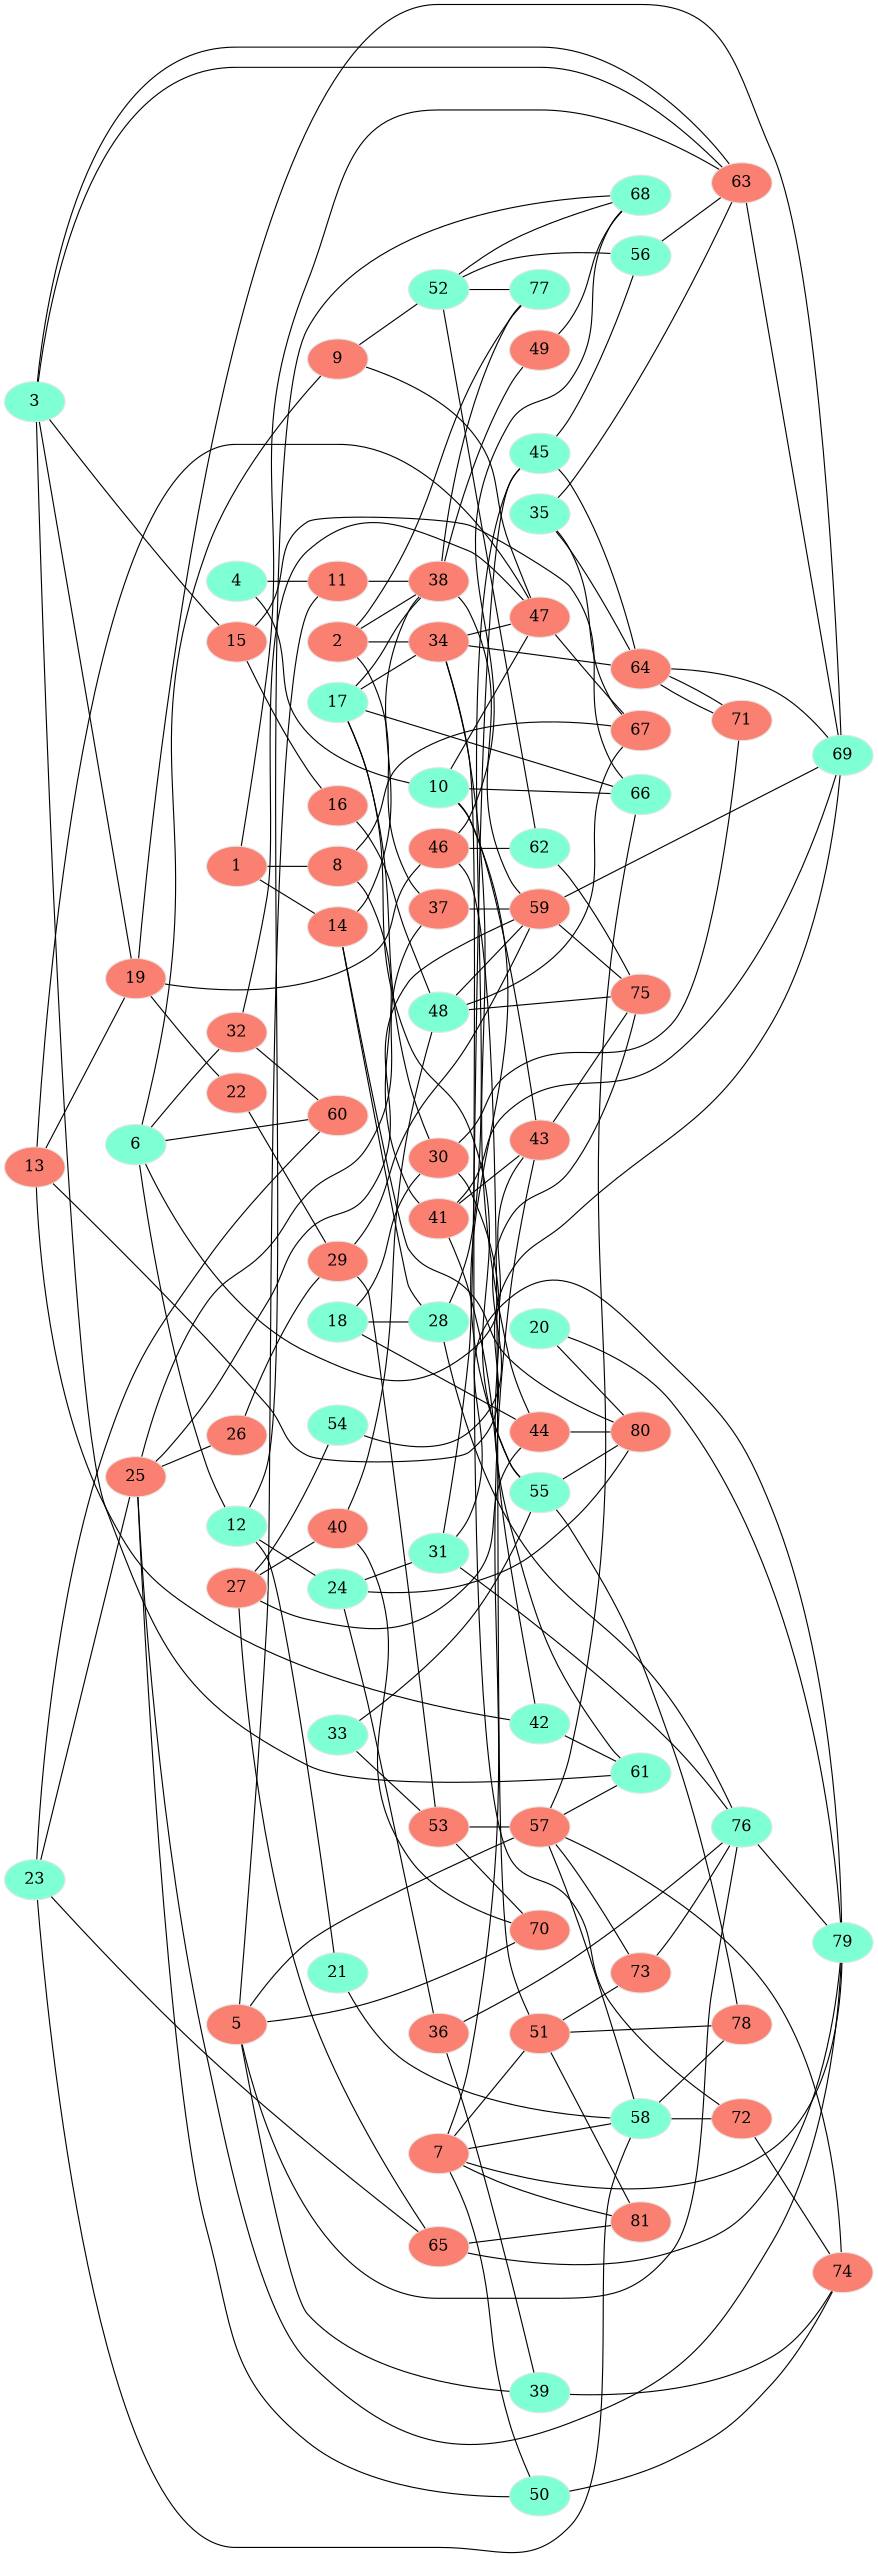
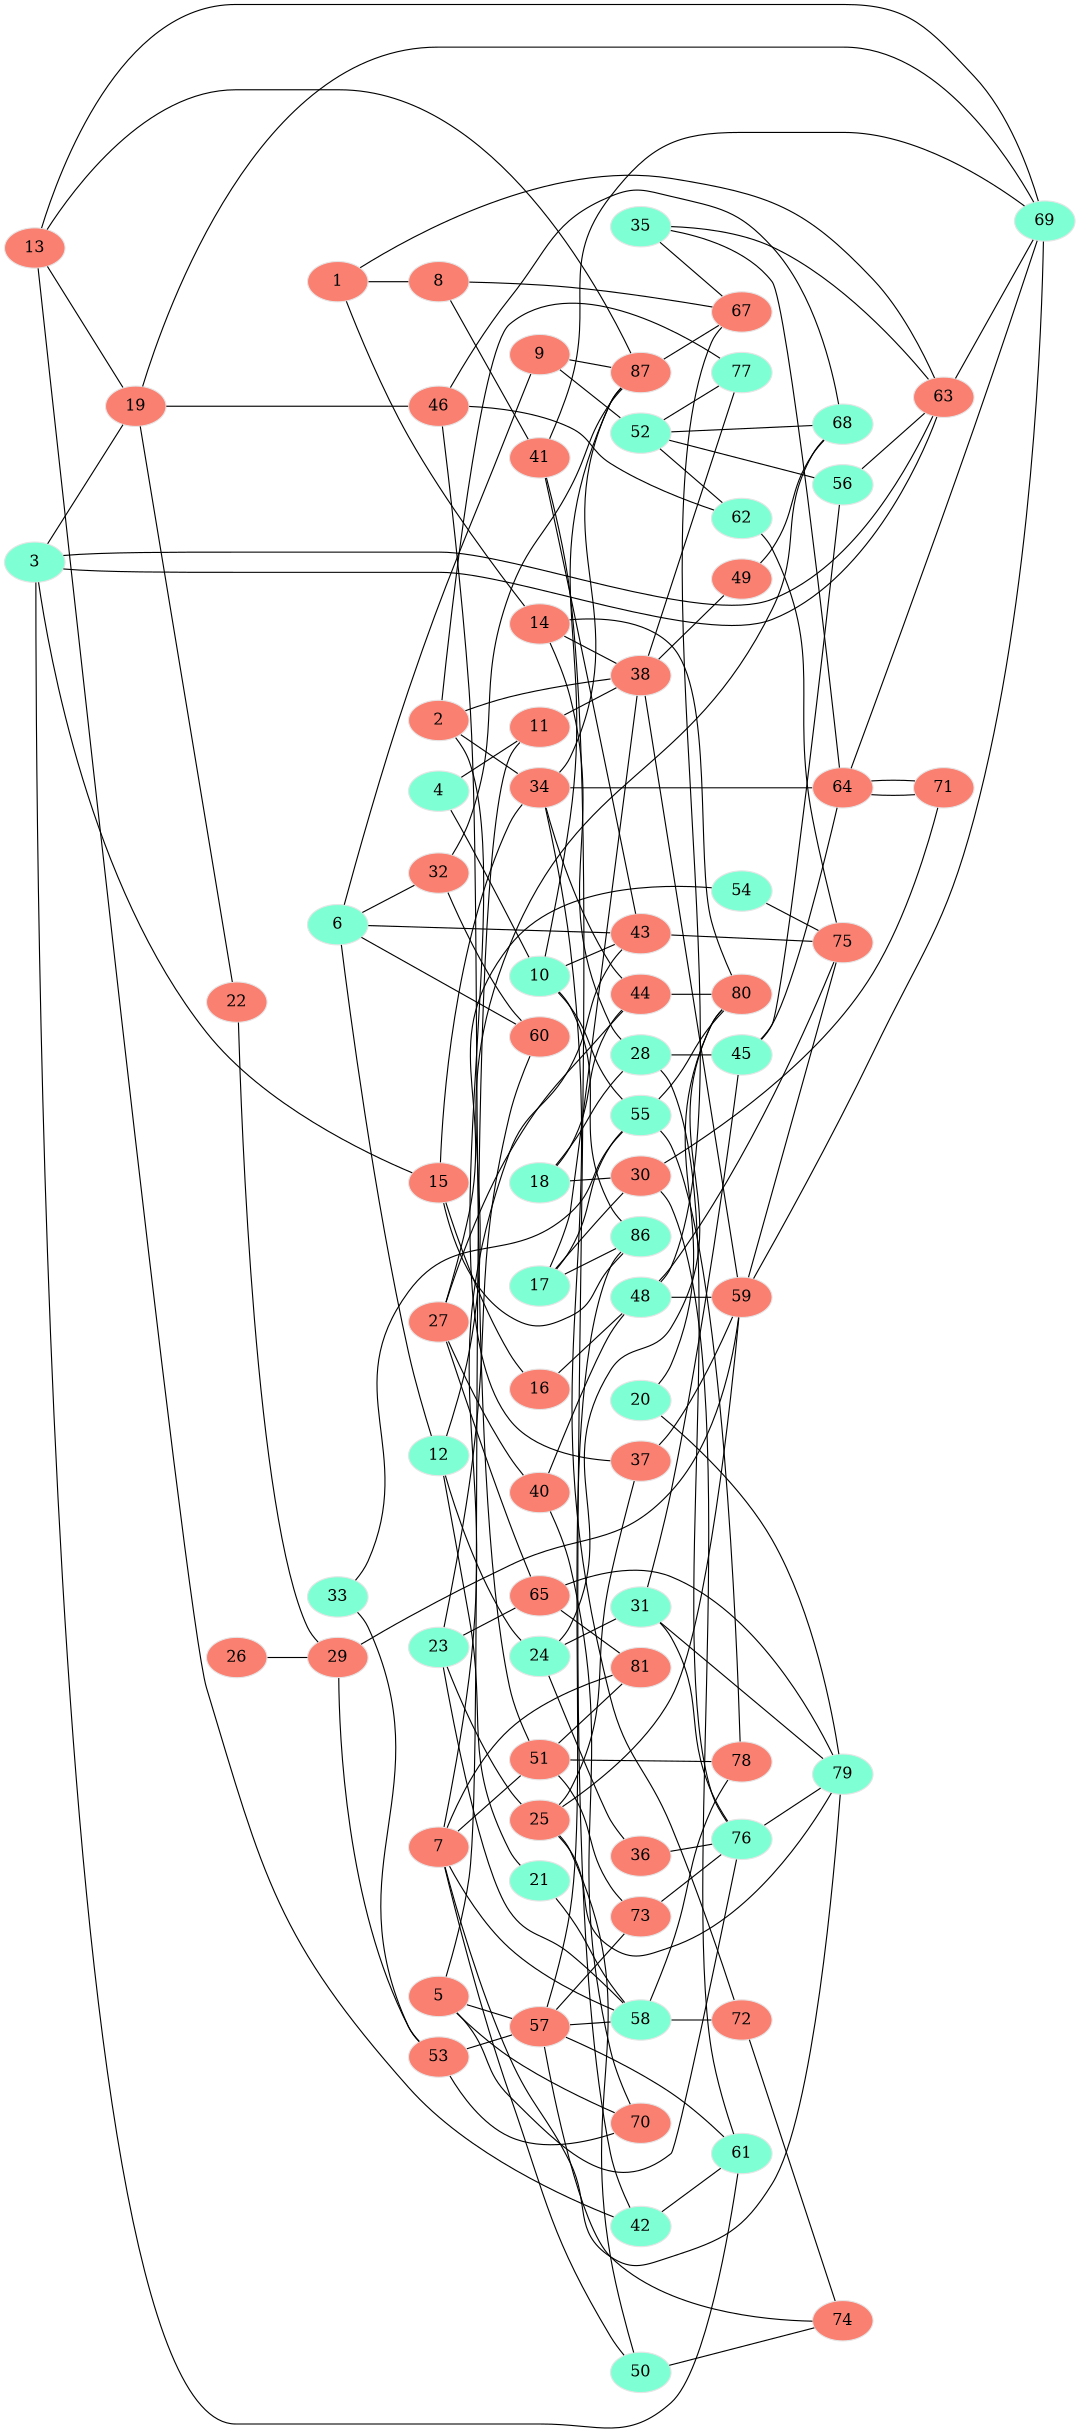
node "47": label "47" -> "87"
edge "34" -- "17": now "34" -- "15"
node "66": label "66" -> "86"
edge "26" -- "25": removed
node "39": removed
